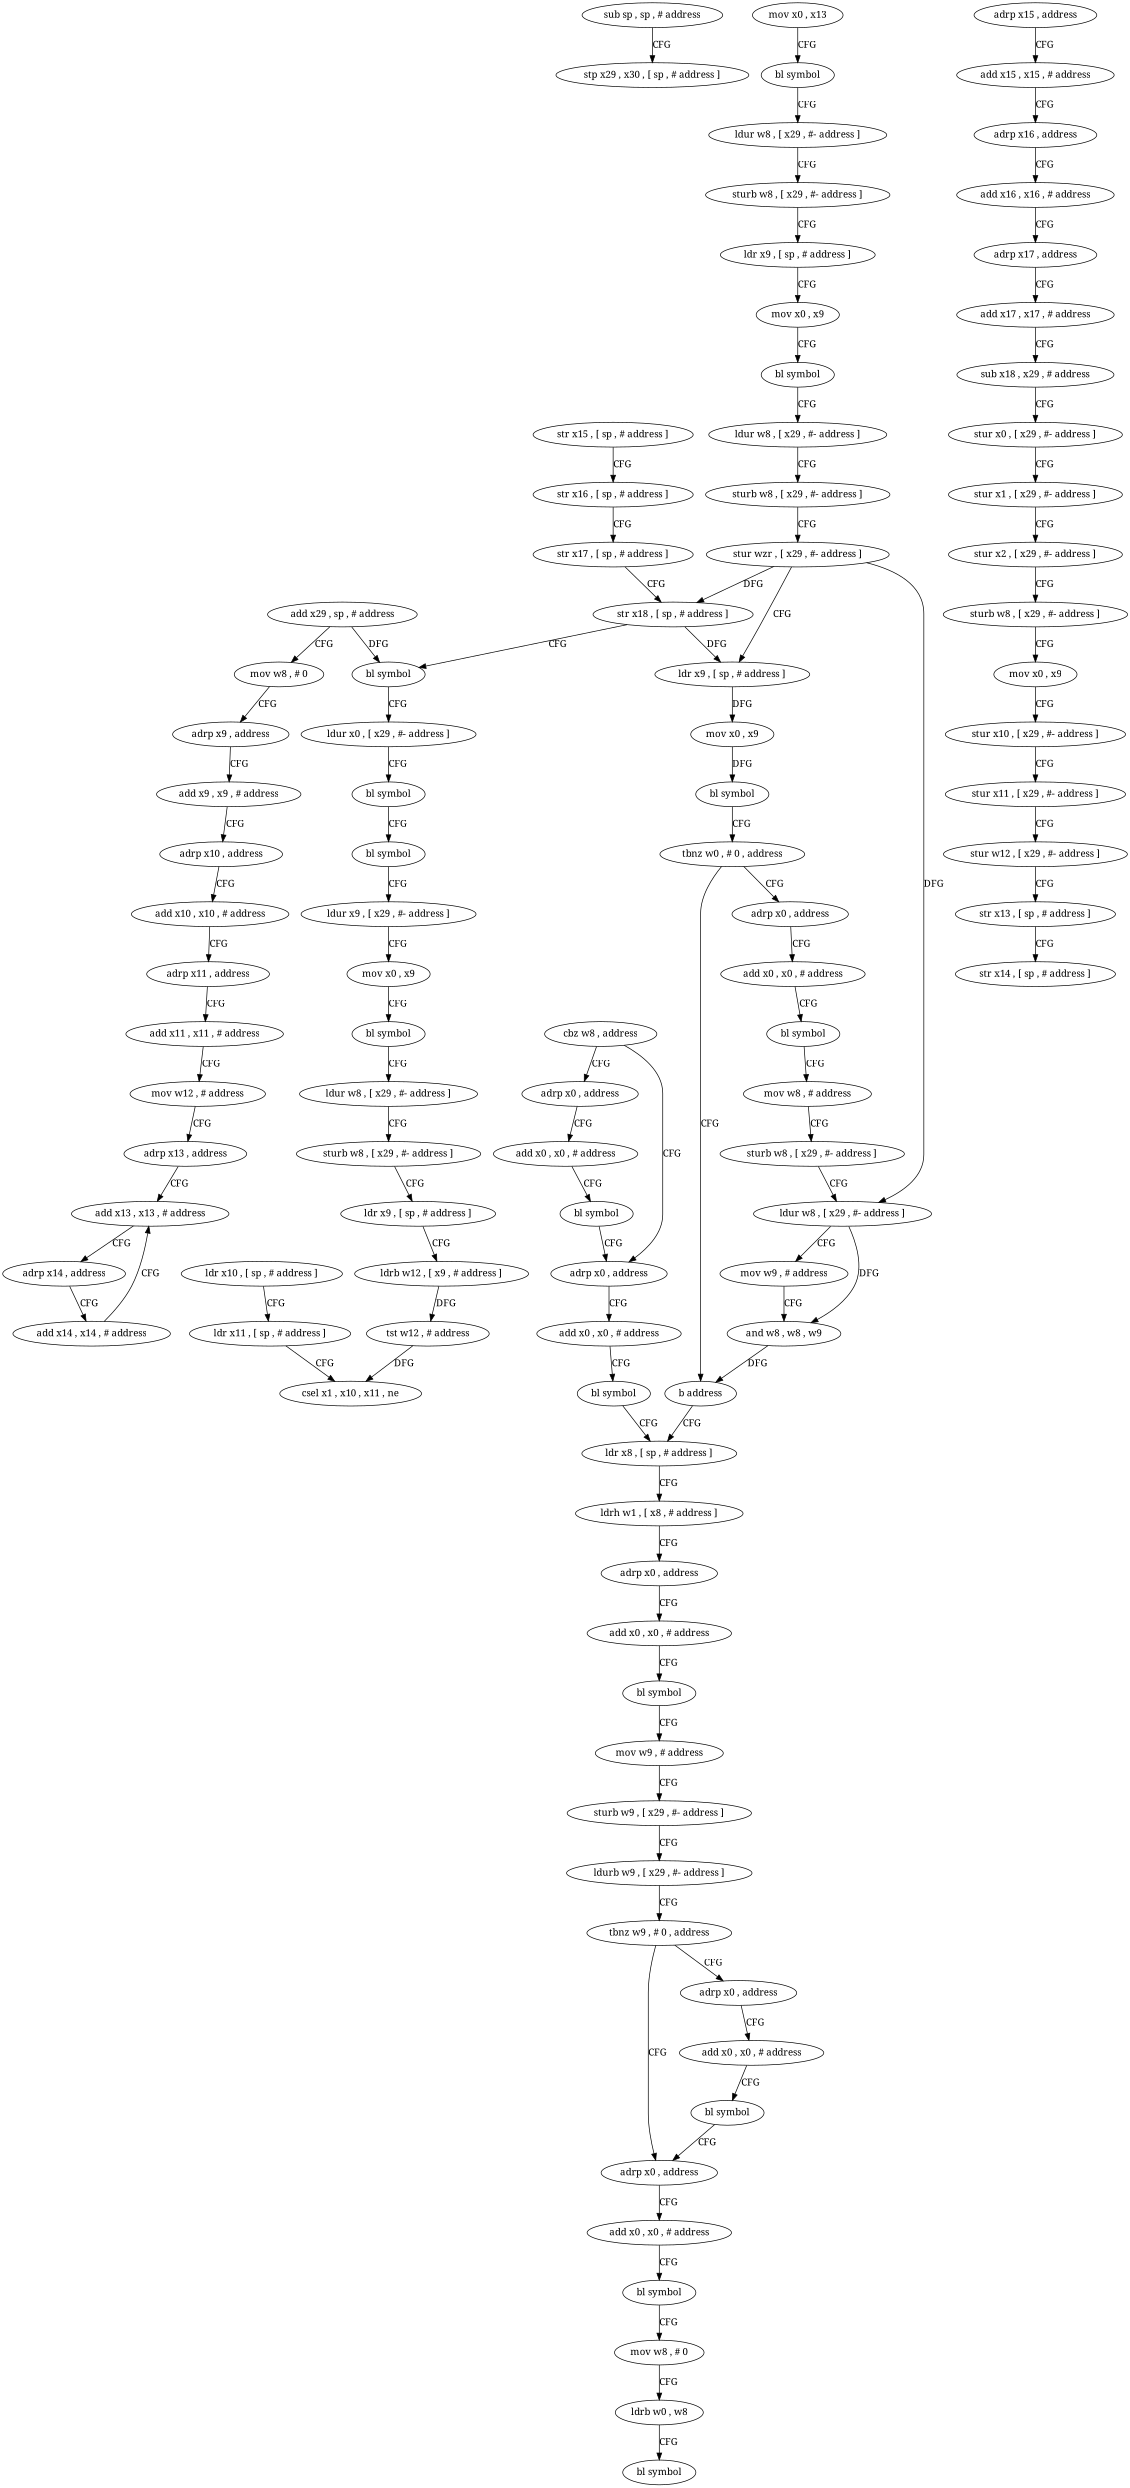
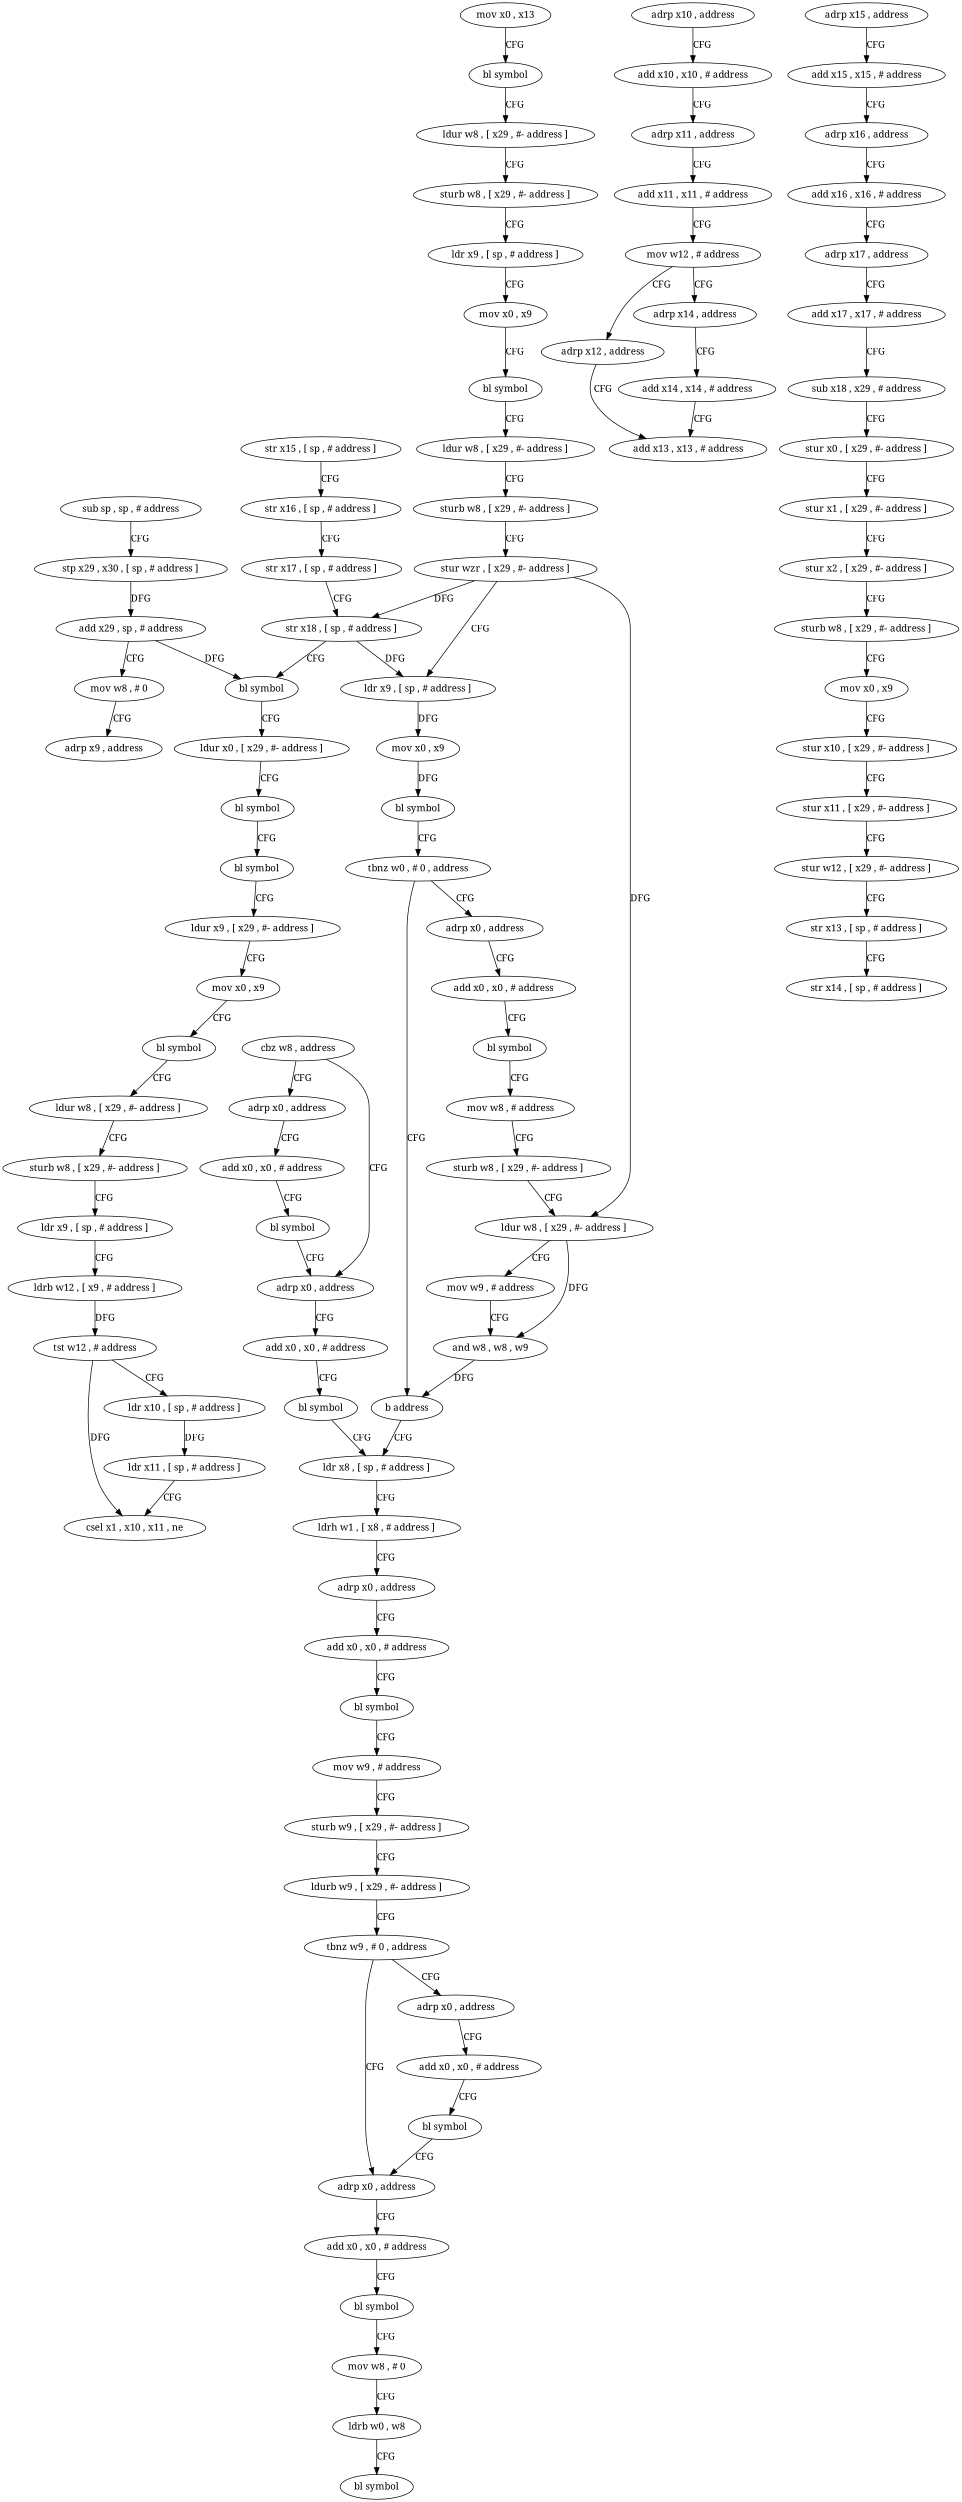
edge "stp x29 , x30 , [ sp , # address ]" -> "add x29 , sp , # address": added, label "DFG"
node "add x9 , x9 , # address": removed
node "adrp x13 , address": label "adrp x13 , address" -> "adrp x12 , address"
edge "add x13 , x13 , # address" -> "adrp x14 , address": now "mov w12 , # address" -> "adrp x14 , address"
edge "ldr x10 , [ sp , # address ]" -> "ldr x11 , [ sp , # address ]": label "CFG" -> "DFG"
edge "tst w12 , # address" -> "ldr x10 , [ sp , # address ]": added, label "CFG"
